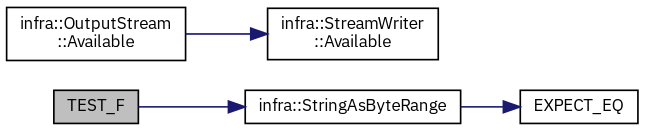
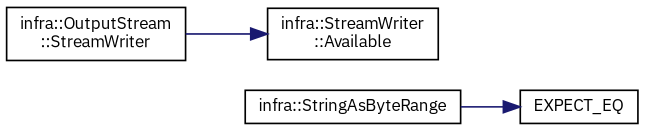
node "infra::OutputStream ::Available": label "infra::OutputStream ::Available" -> "infra::OutputStream ::StreamWriter"
node "TEST_F": removed
